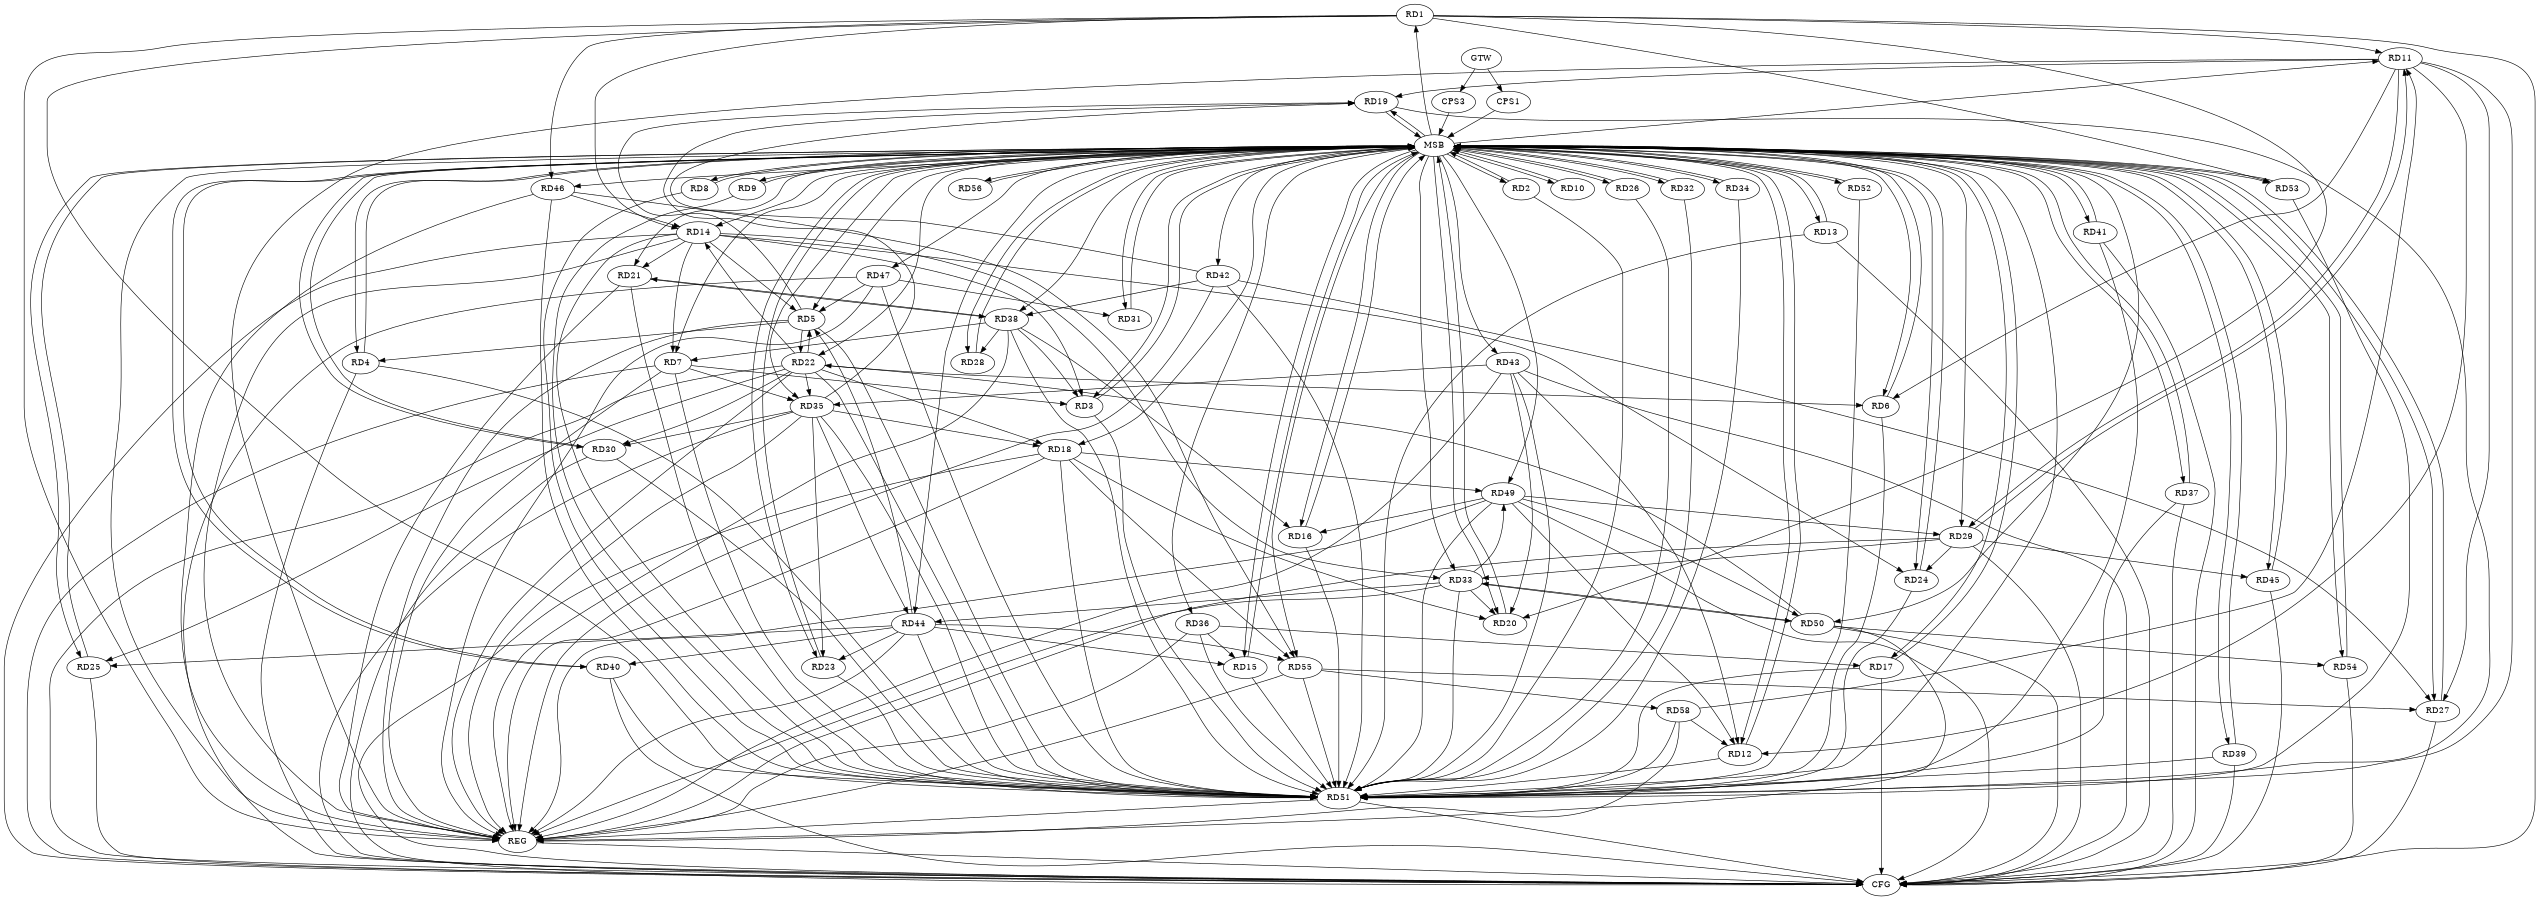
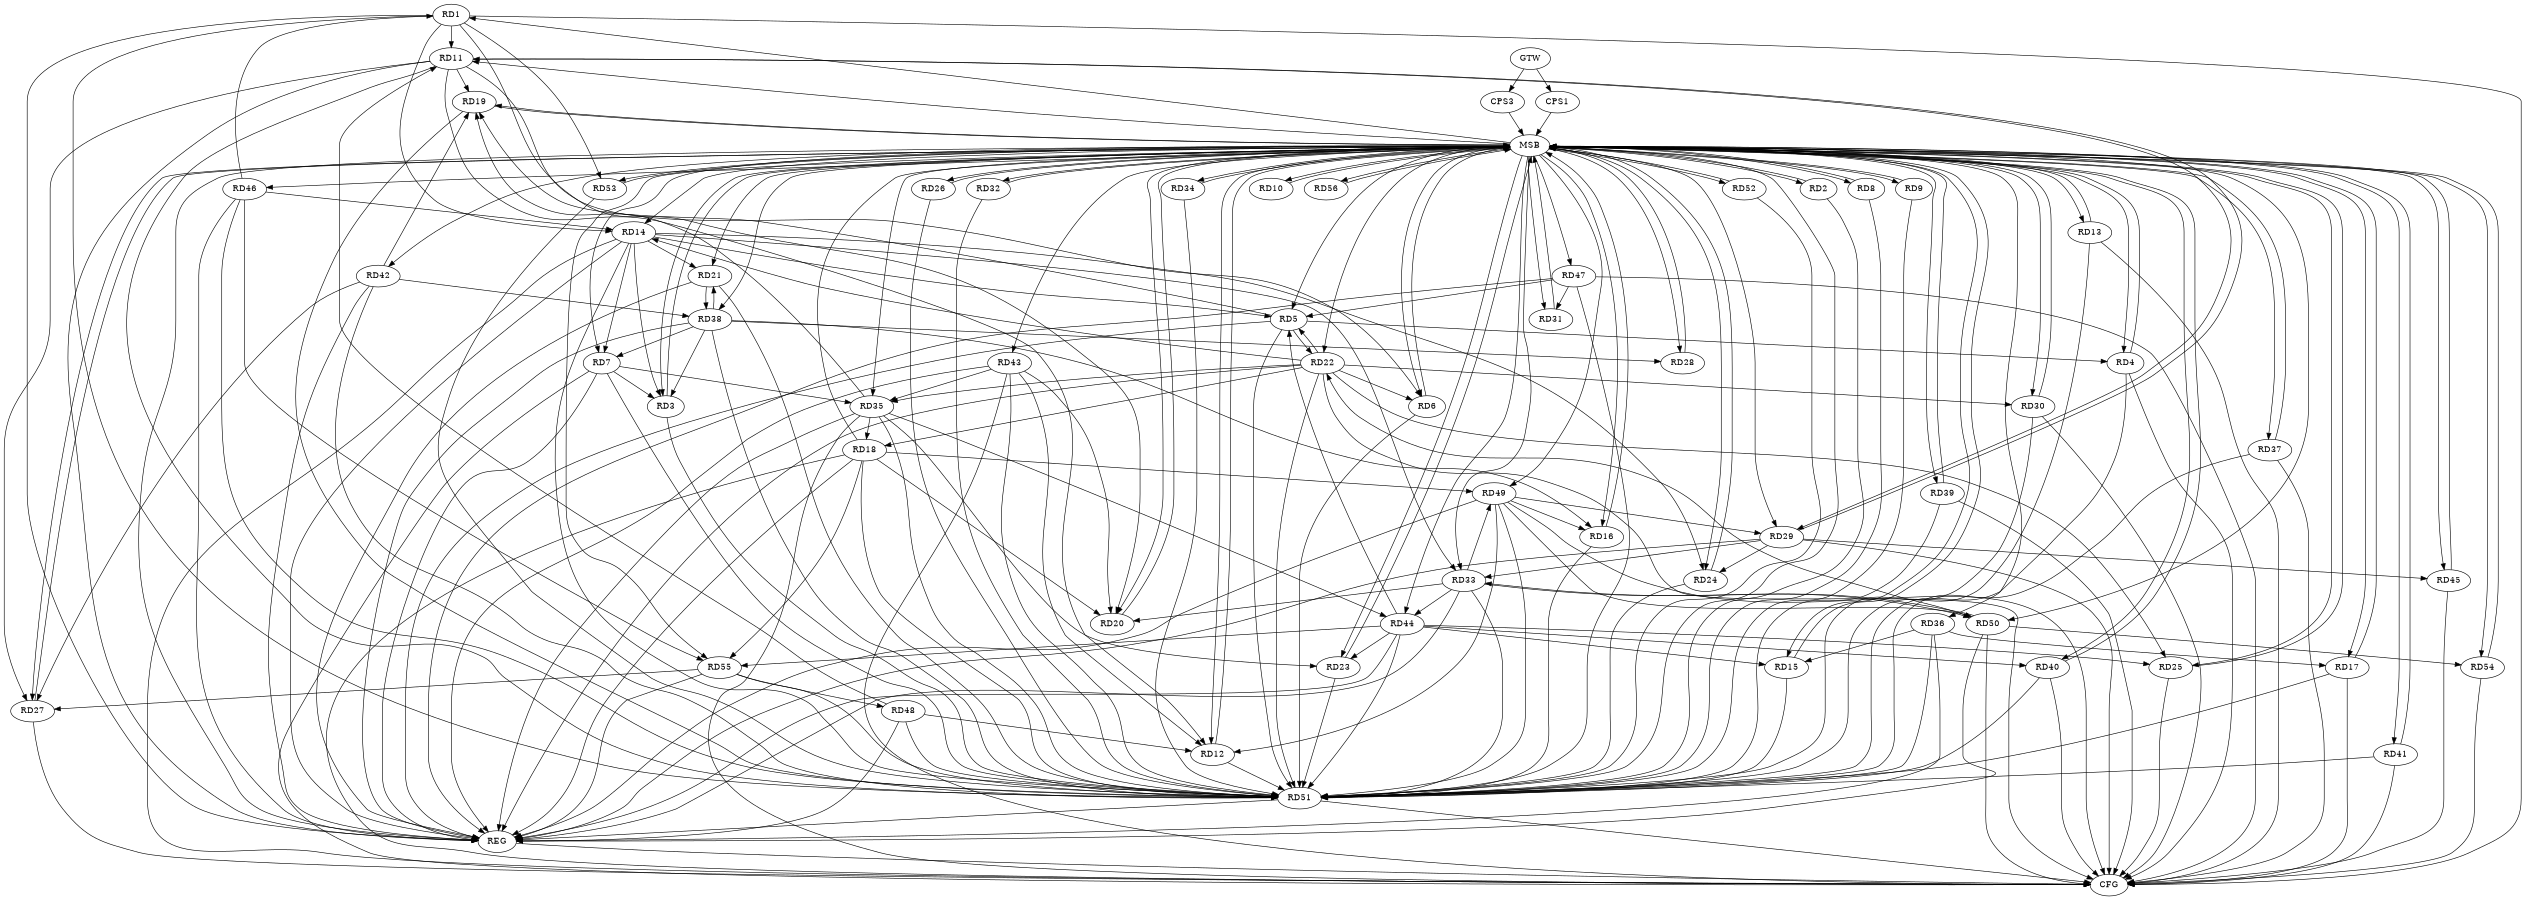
edge "RD1" -> "RD46": reversed
edge "MSB" -> "RD18": reversed
edge "RD35" -> "RD30": removed
node "RD58": label "RD58" -> "RD48"
